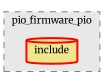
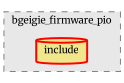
cluster "pio_firmware_pio": label "pio_firmware_pio" -> "bgeigie_firmware_pio"
